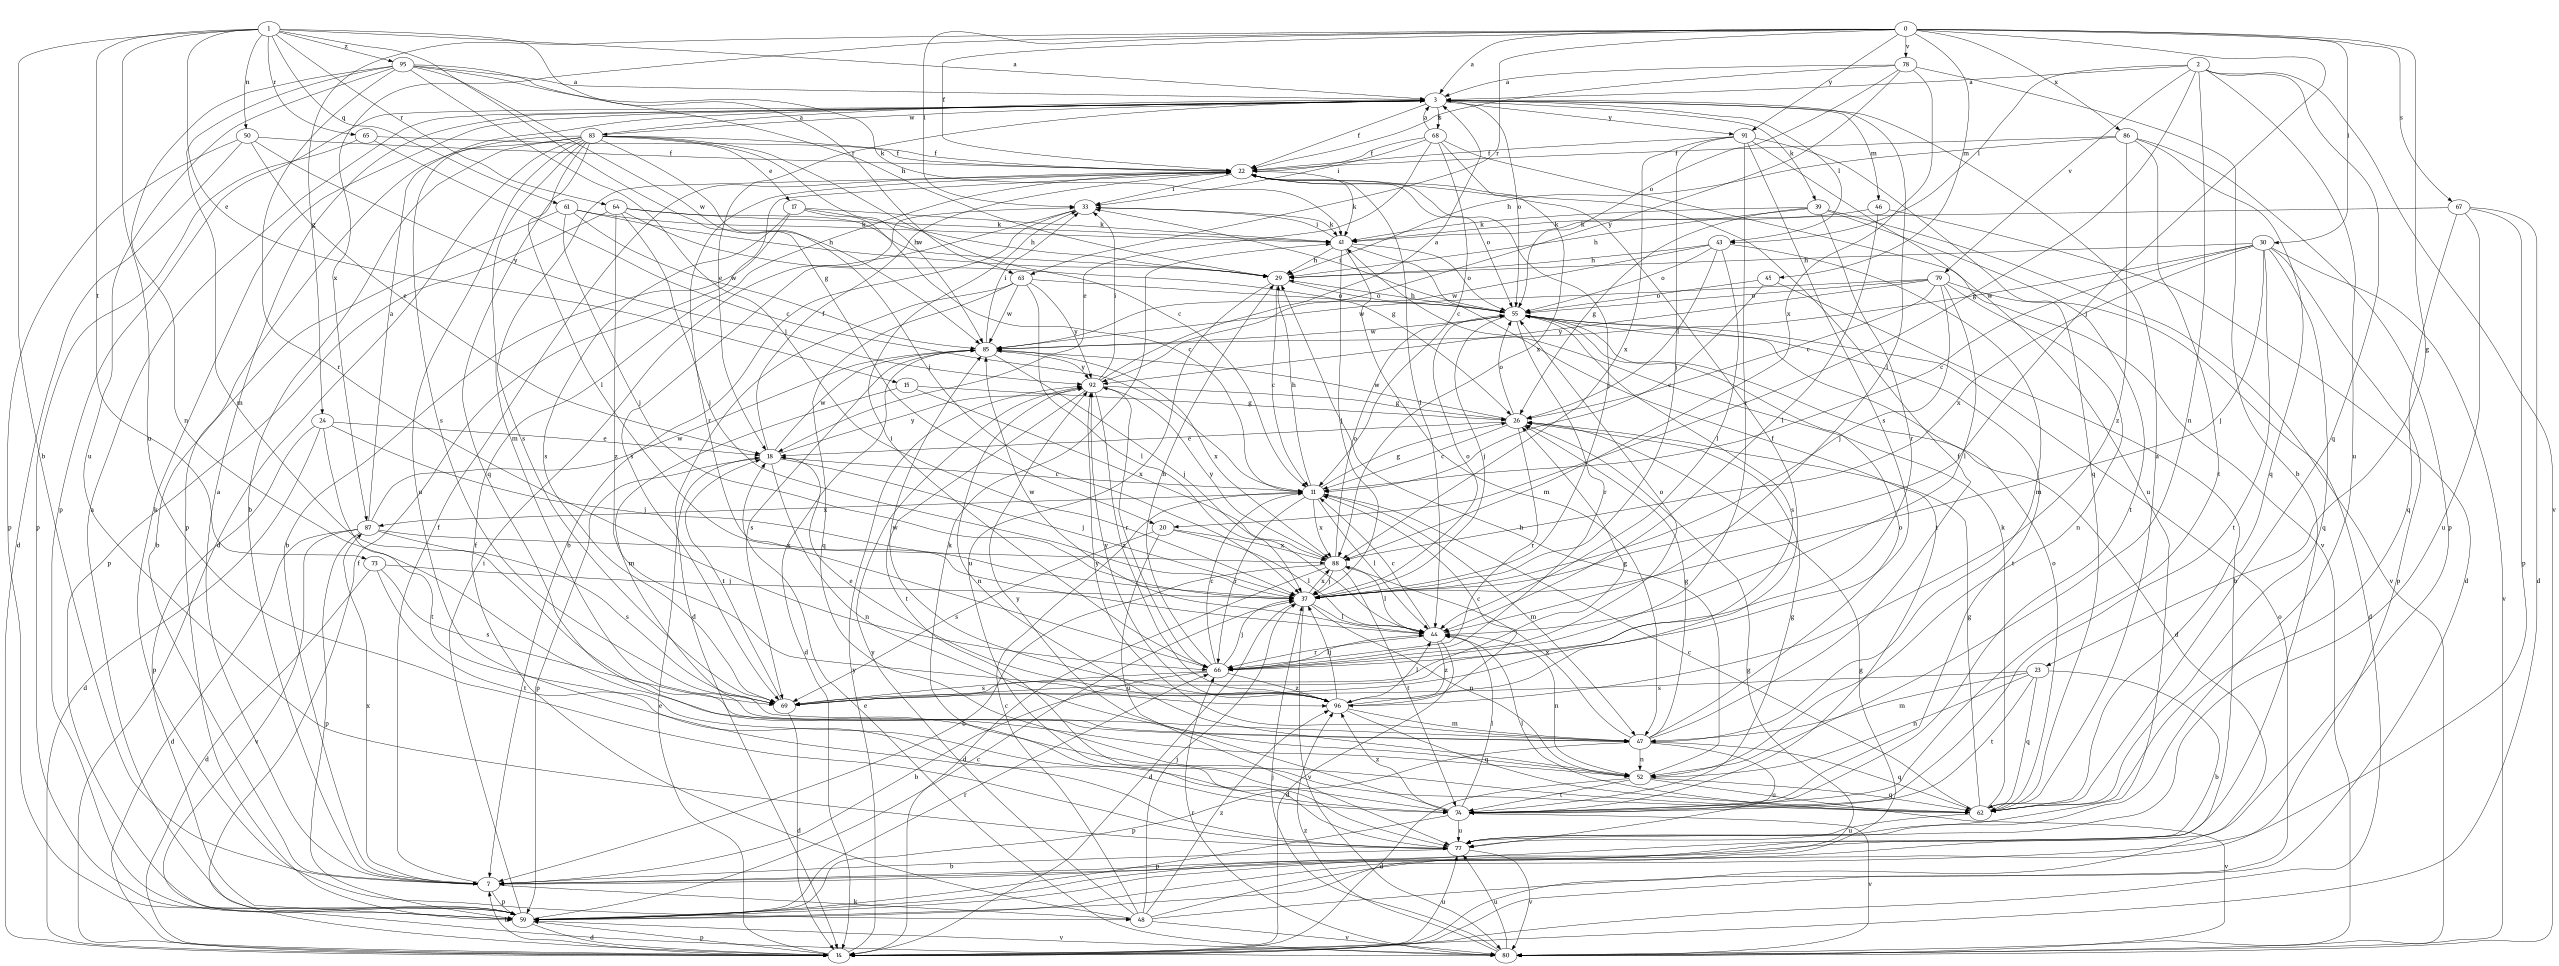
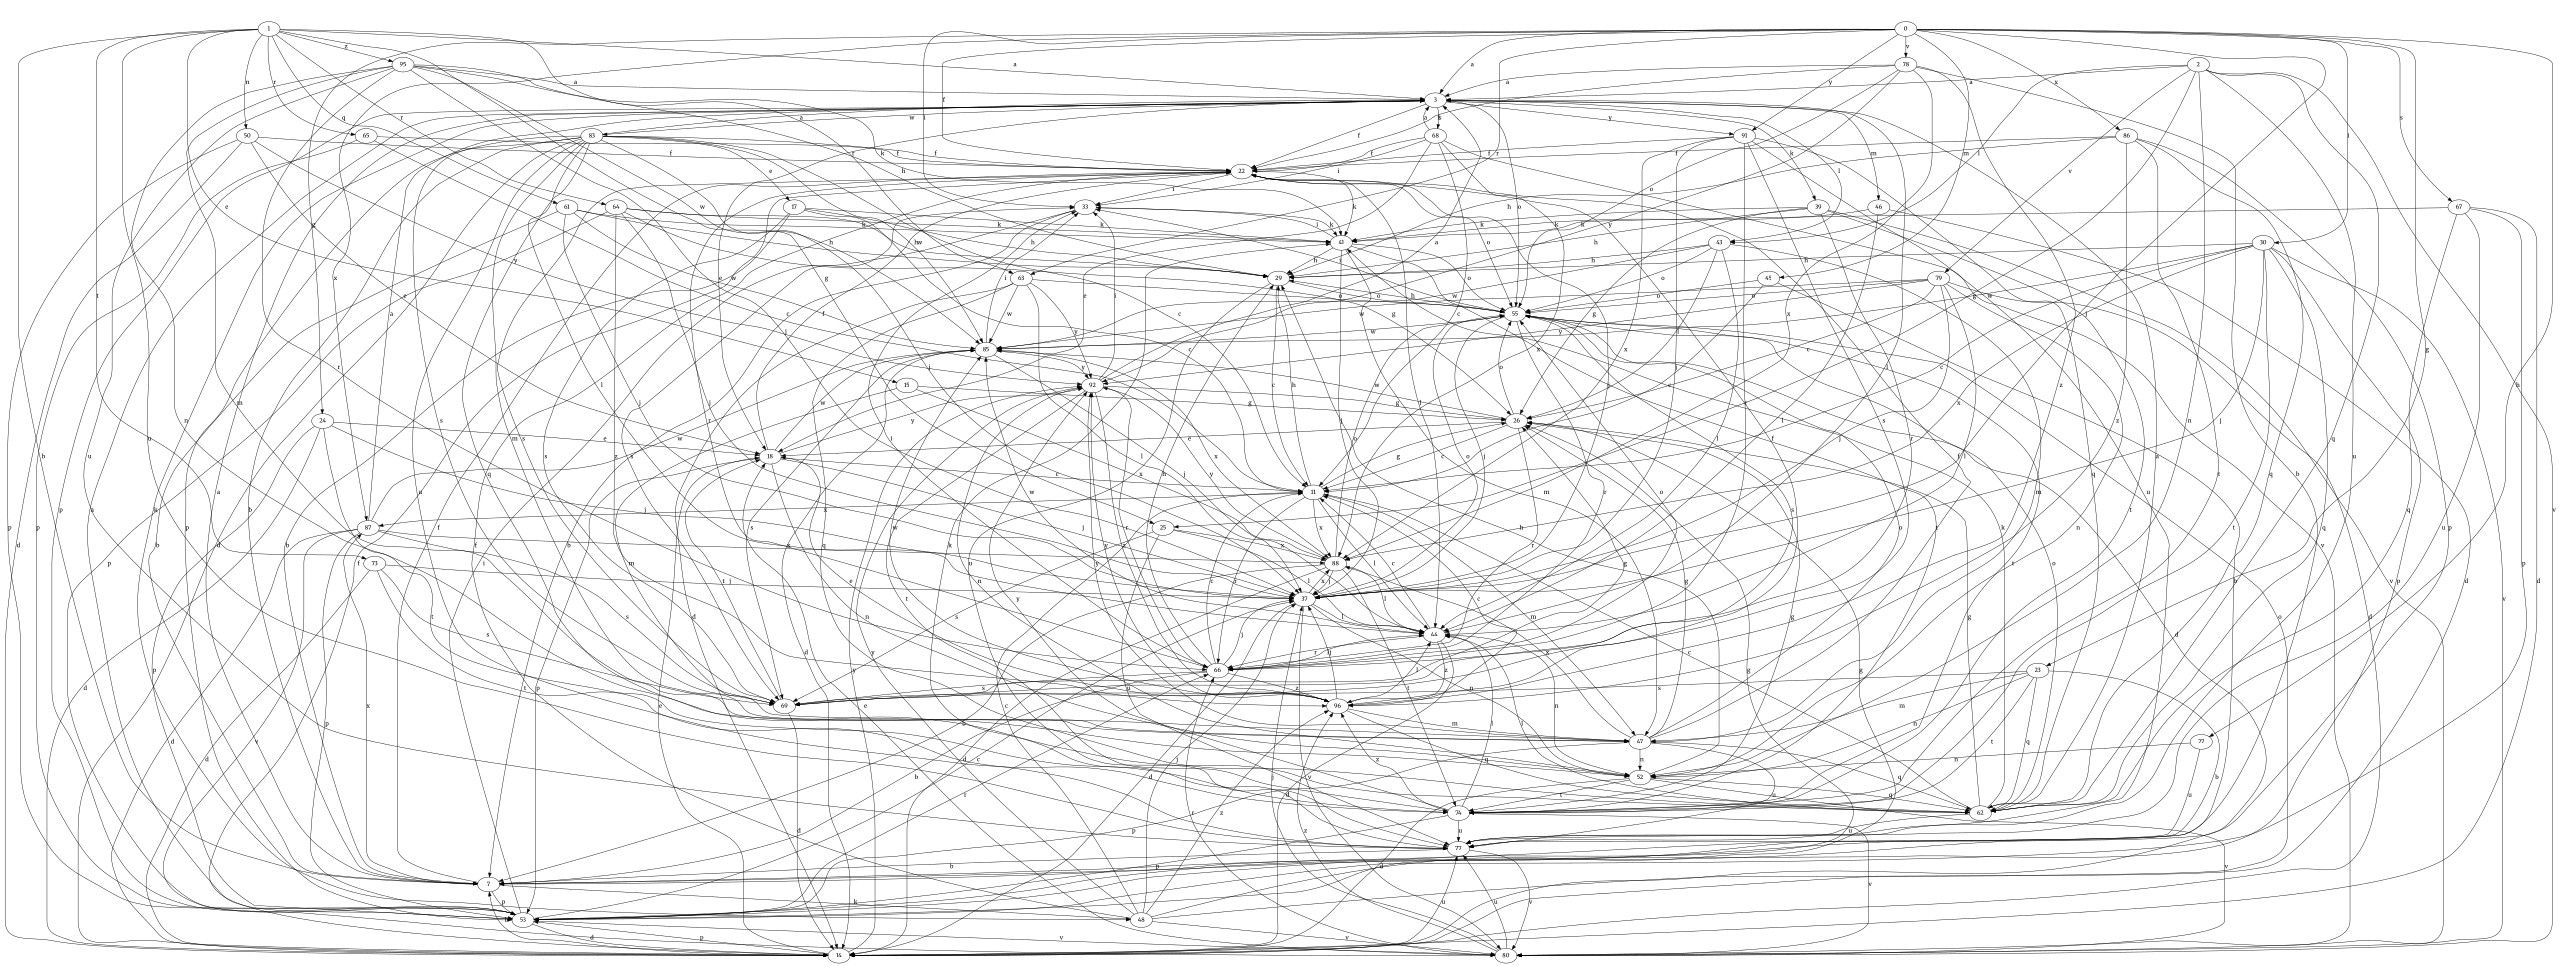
node "20": label "20" -> "25"
edge "78" -> "96": added, label "z"
node "27": added
node "59": label "59" -> "53"
